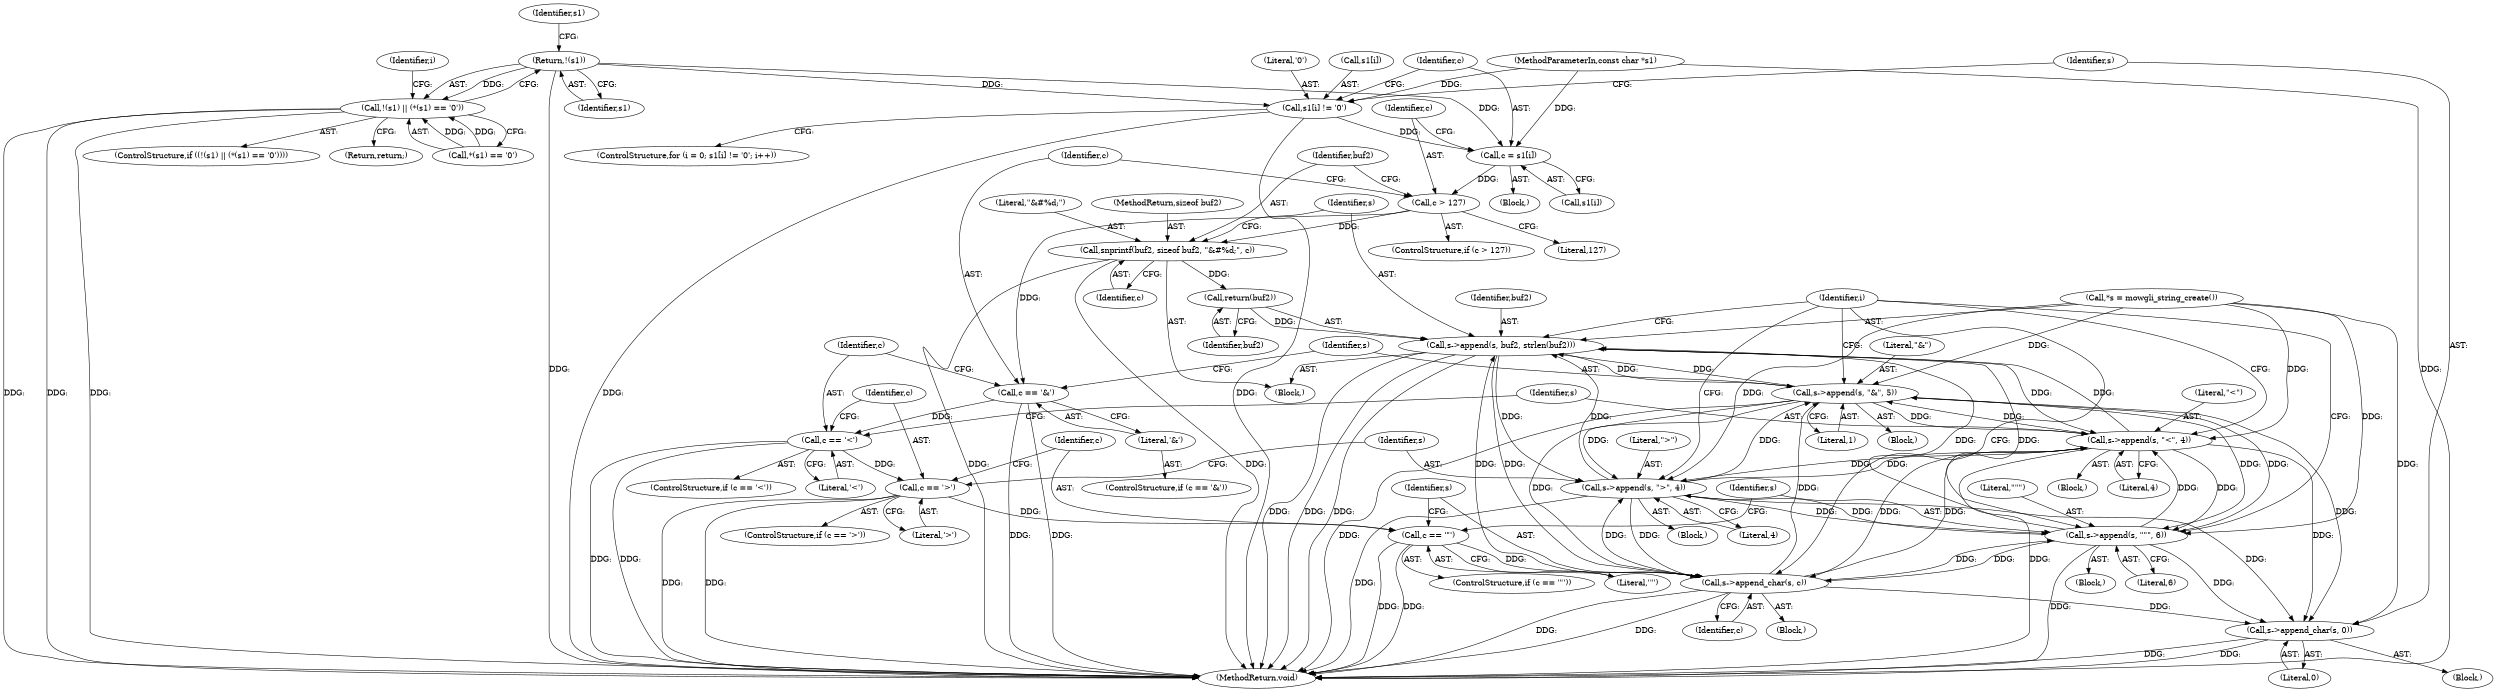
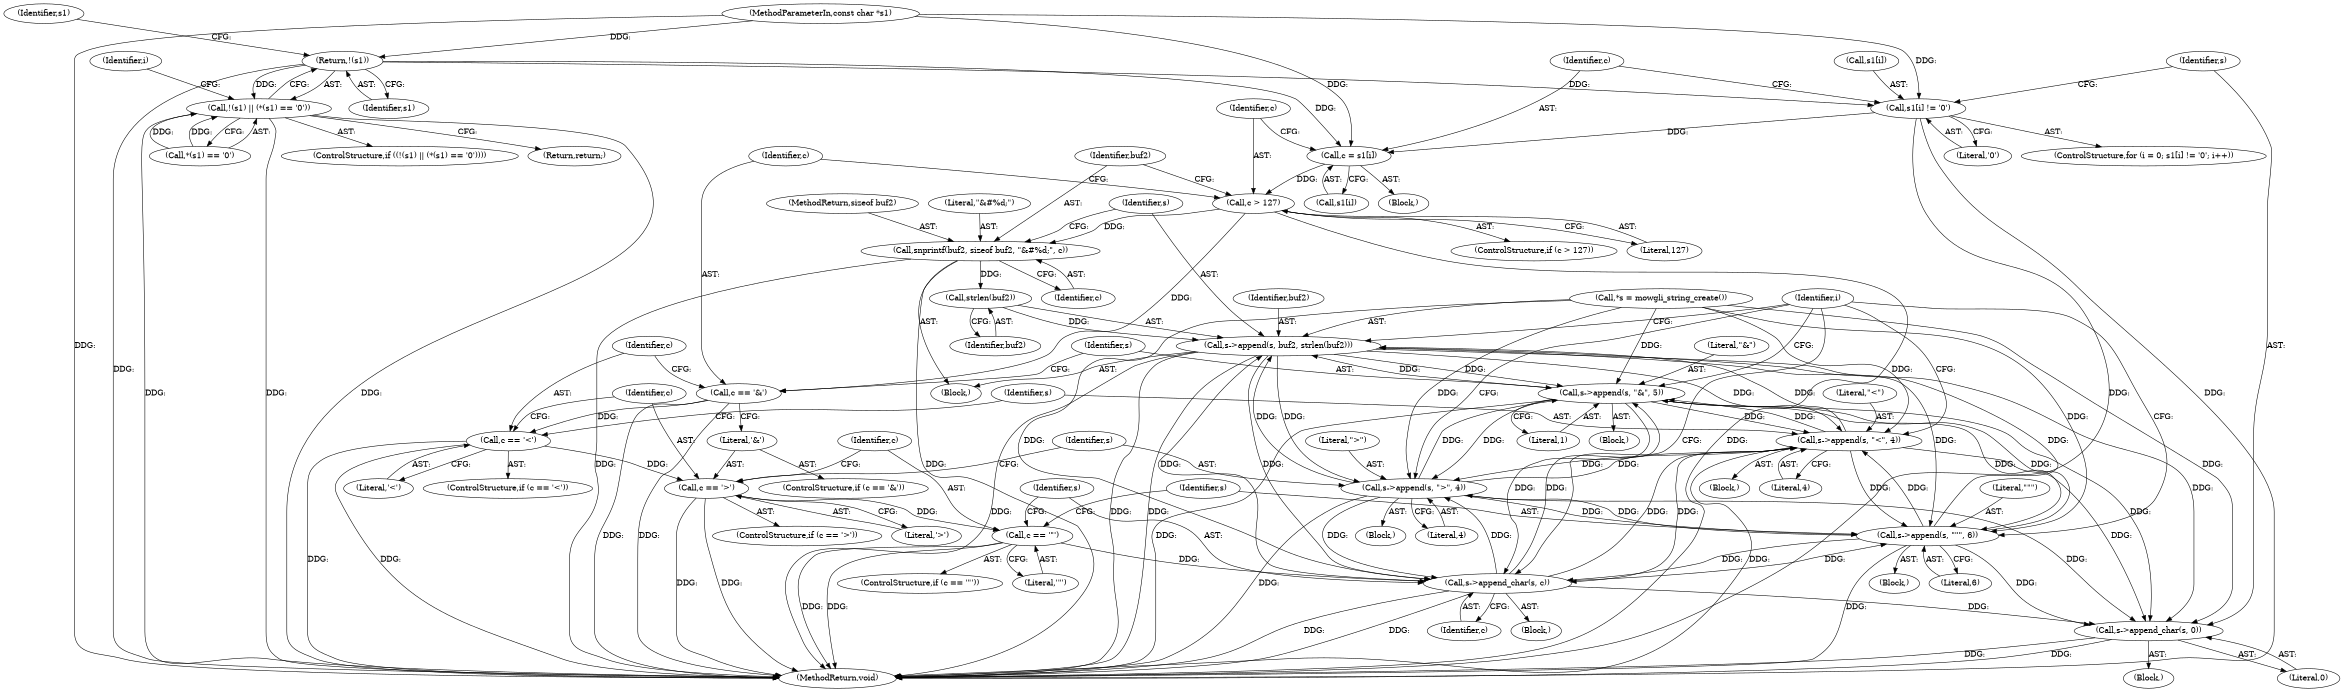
edge "(MethodParameterIn,const char *s1)" -> "(Return,!(s1))": added, label "DDG:"
edge "(Call,s1[i] != '0')" -> "(Literal,'0')": added, label "CFG:"
edge "(Call,s1[i] != '0')" -> "(ControlStructure,for (i = 0; s1[i] != '0'; i++))": label "CFG: " -> "AST: "
edge "(Literal,127)" -> "(Call,c > 127)": added, label "AST:"
node "(Call,return(buf2))": label "(Call,return(buf2))" -> "(Call,strlen(buf2))"
edge "(Call,s->append(s, buf2, strlen(buf2)))" -> "(Call,s->append_char(s, 0))": added, label "DDG:"
edge "(Call,*s = mowgli_string_create())" -> "(Call,s->append_char(s, c))": added, label "DDG:"
edge "(Literal,'&')" -> "(Call,c == '&')": now "(Literal,'&')" -> "(Call,c == '>')"
edge "(Call,c > 127)" -> "(MethodReturn,void)": added, label "DDG:"
